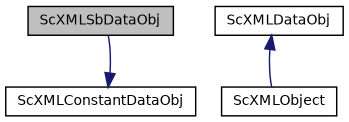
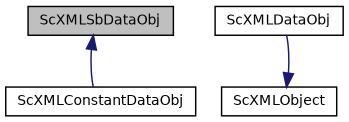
edge "ScXMLSbDataObj" -> "ScXMLConstantDataObj": reversed
edge "ScXMLObject" -> "ScXMLDataObj": reversed
